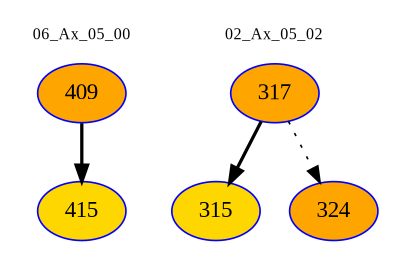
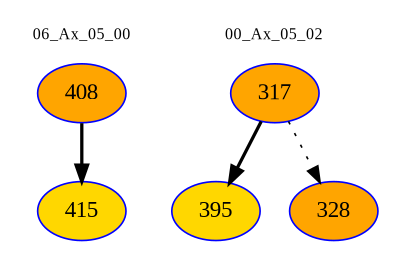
cluster "02_Ax_05_02": label "02_Ax_05_02" -> "00_Ax_05_02"
node "409": label "409" -> "408"
node "315": label "315" -> "395"
node "324": label "324" -> "328"
